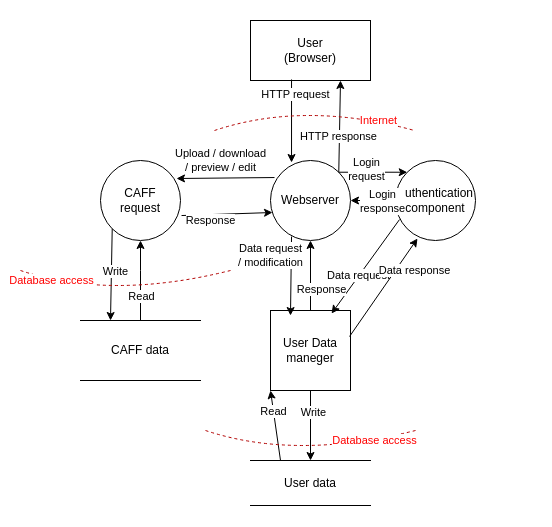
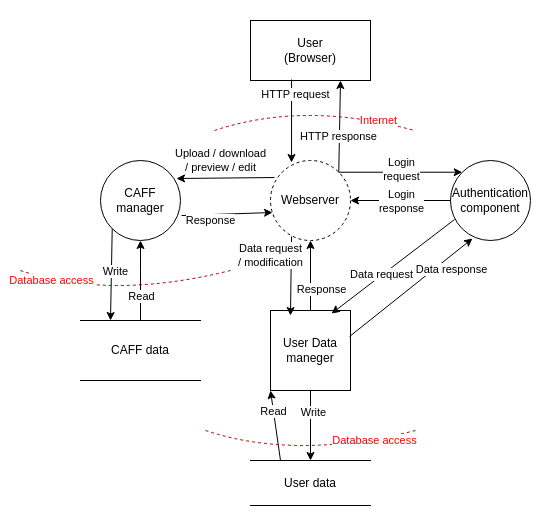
node "CAFF request": label "CAFF request" -> "CAFF manager"
node "Webserver": style solid -> dashed
node "Authentication component": moved (436, 201) -> (491, 201)
